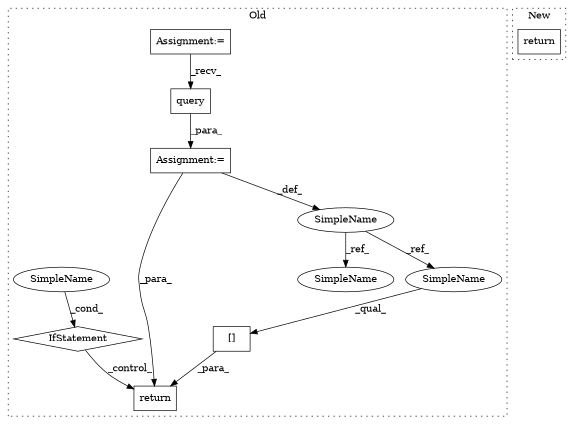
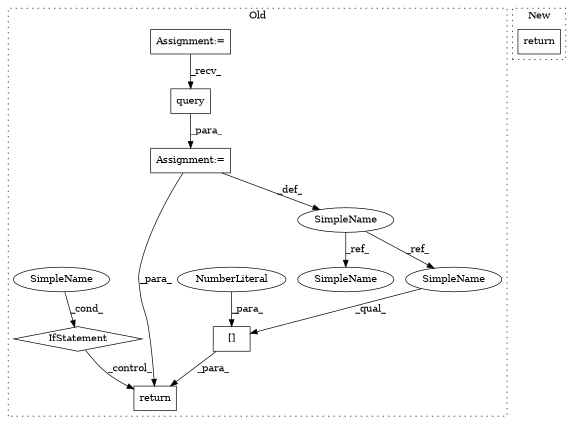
node "NumberLiteral": added
